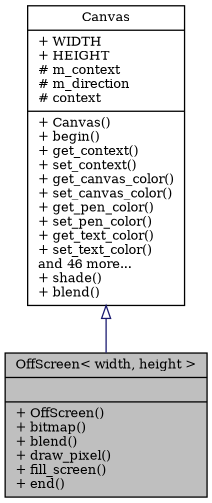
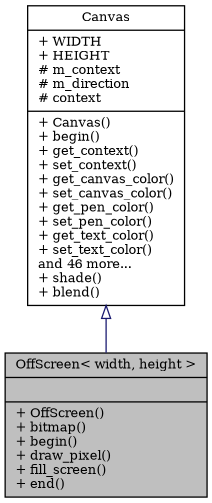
node "OffScreen< width, height >": text "+ blend()" -> "+ begin()"
